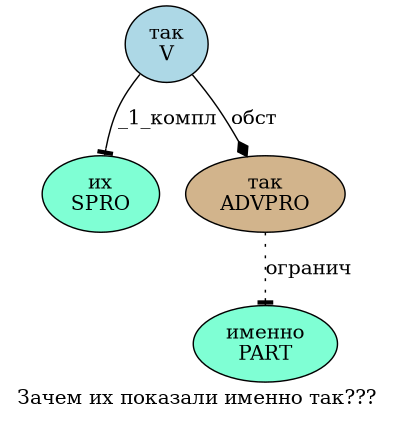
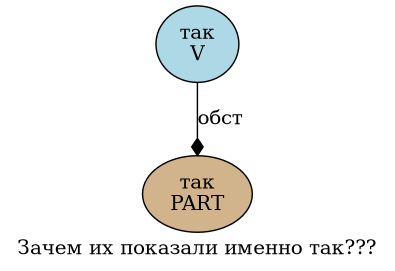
node "их SPRO": removed
node "так ADVPRO": label "так ADVPRO" -> "так PART"
node "именно PART": removed
